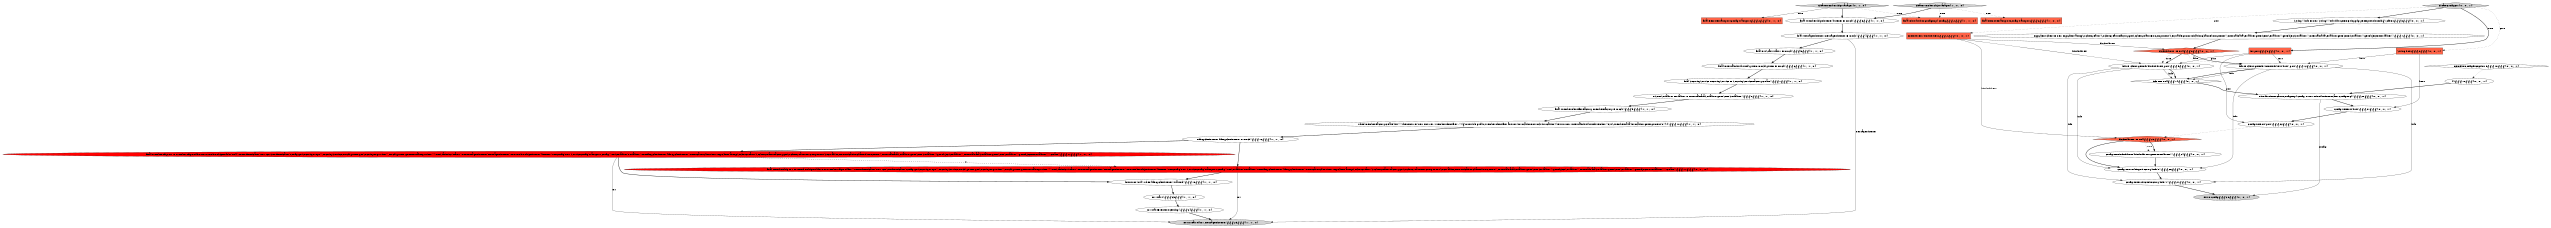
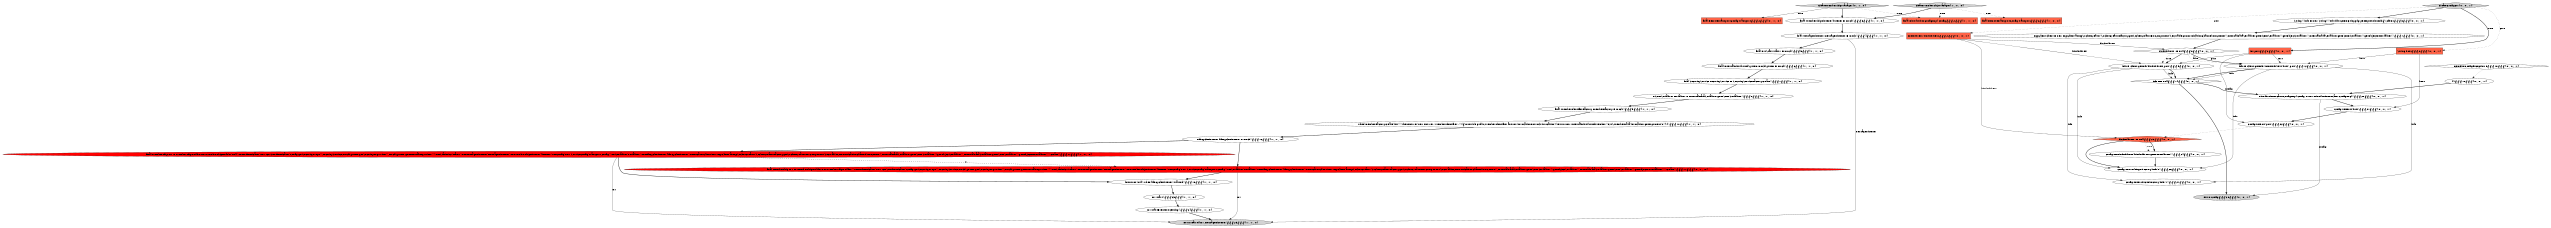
node "bindAddress != null@@@8@@@['0', '0', '1']": fillcolor tomato -> white
edge "int port@@@2@@@['0', '0', '1']" -> "config.setPort(port)@@@22@@@['0', '0', '1']": label "port" -> "config"
edge "config.setWorkingDirectory(info(0()@@@26@@@['0', '0', '1']" -> "config.setProductDirectory(info(1()@@@27@@@['0', '0', '1']": removed
edge "config.setProductDirectory(info(1()@@@27@@@['0', '0', '1']" -> "return config@@@28@@@['0', '0', '1']": now "info == null@@@14@@@['0', '0', '1']" -> "return config@@@28@@@['0', '0', '1']"
